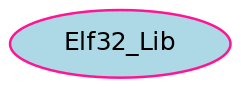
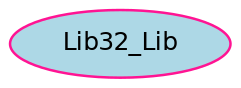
node "Elf32_Lib": label "Elf32_Lib" -> "Lib32_Lib"
